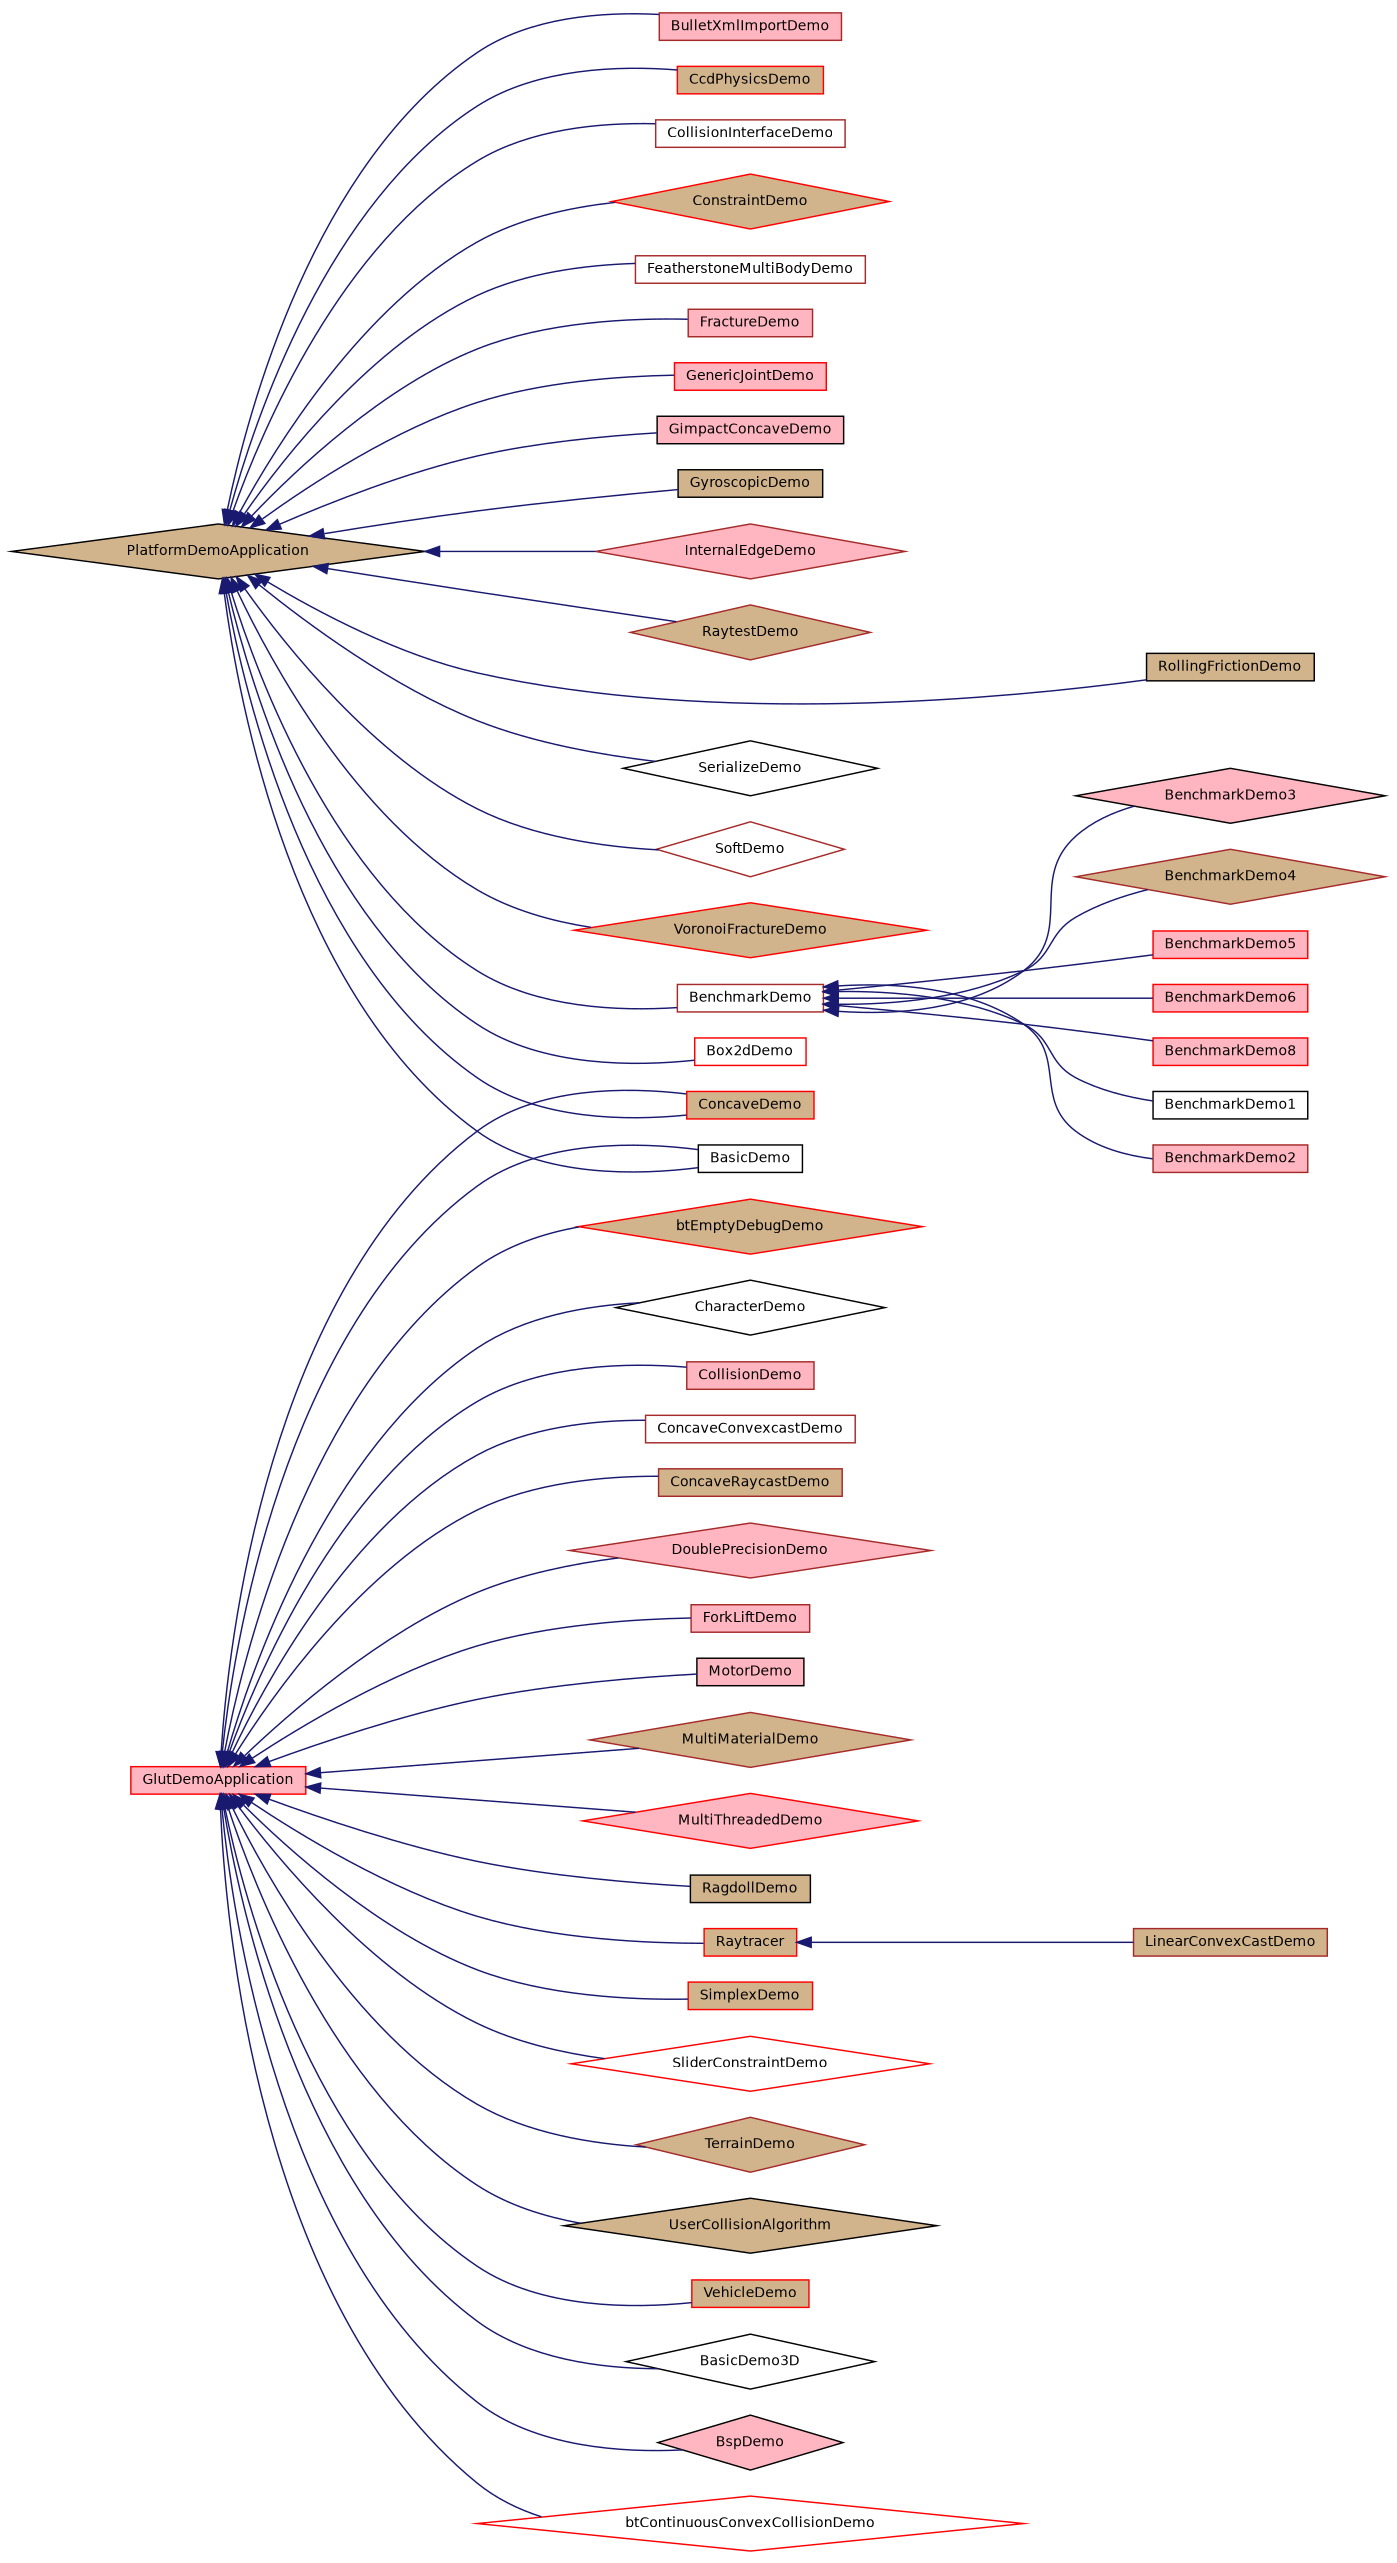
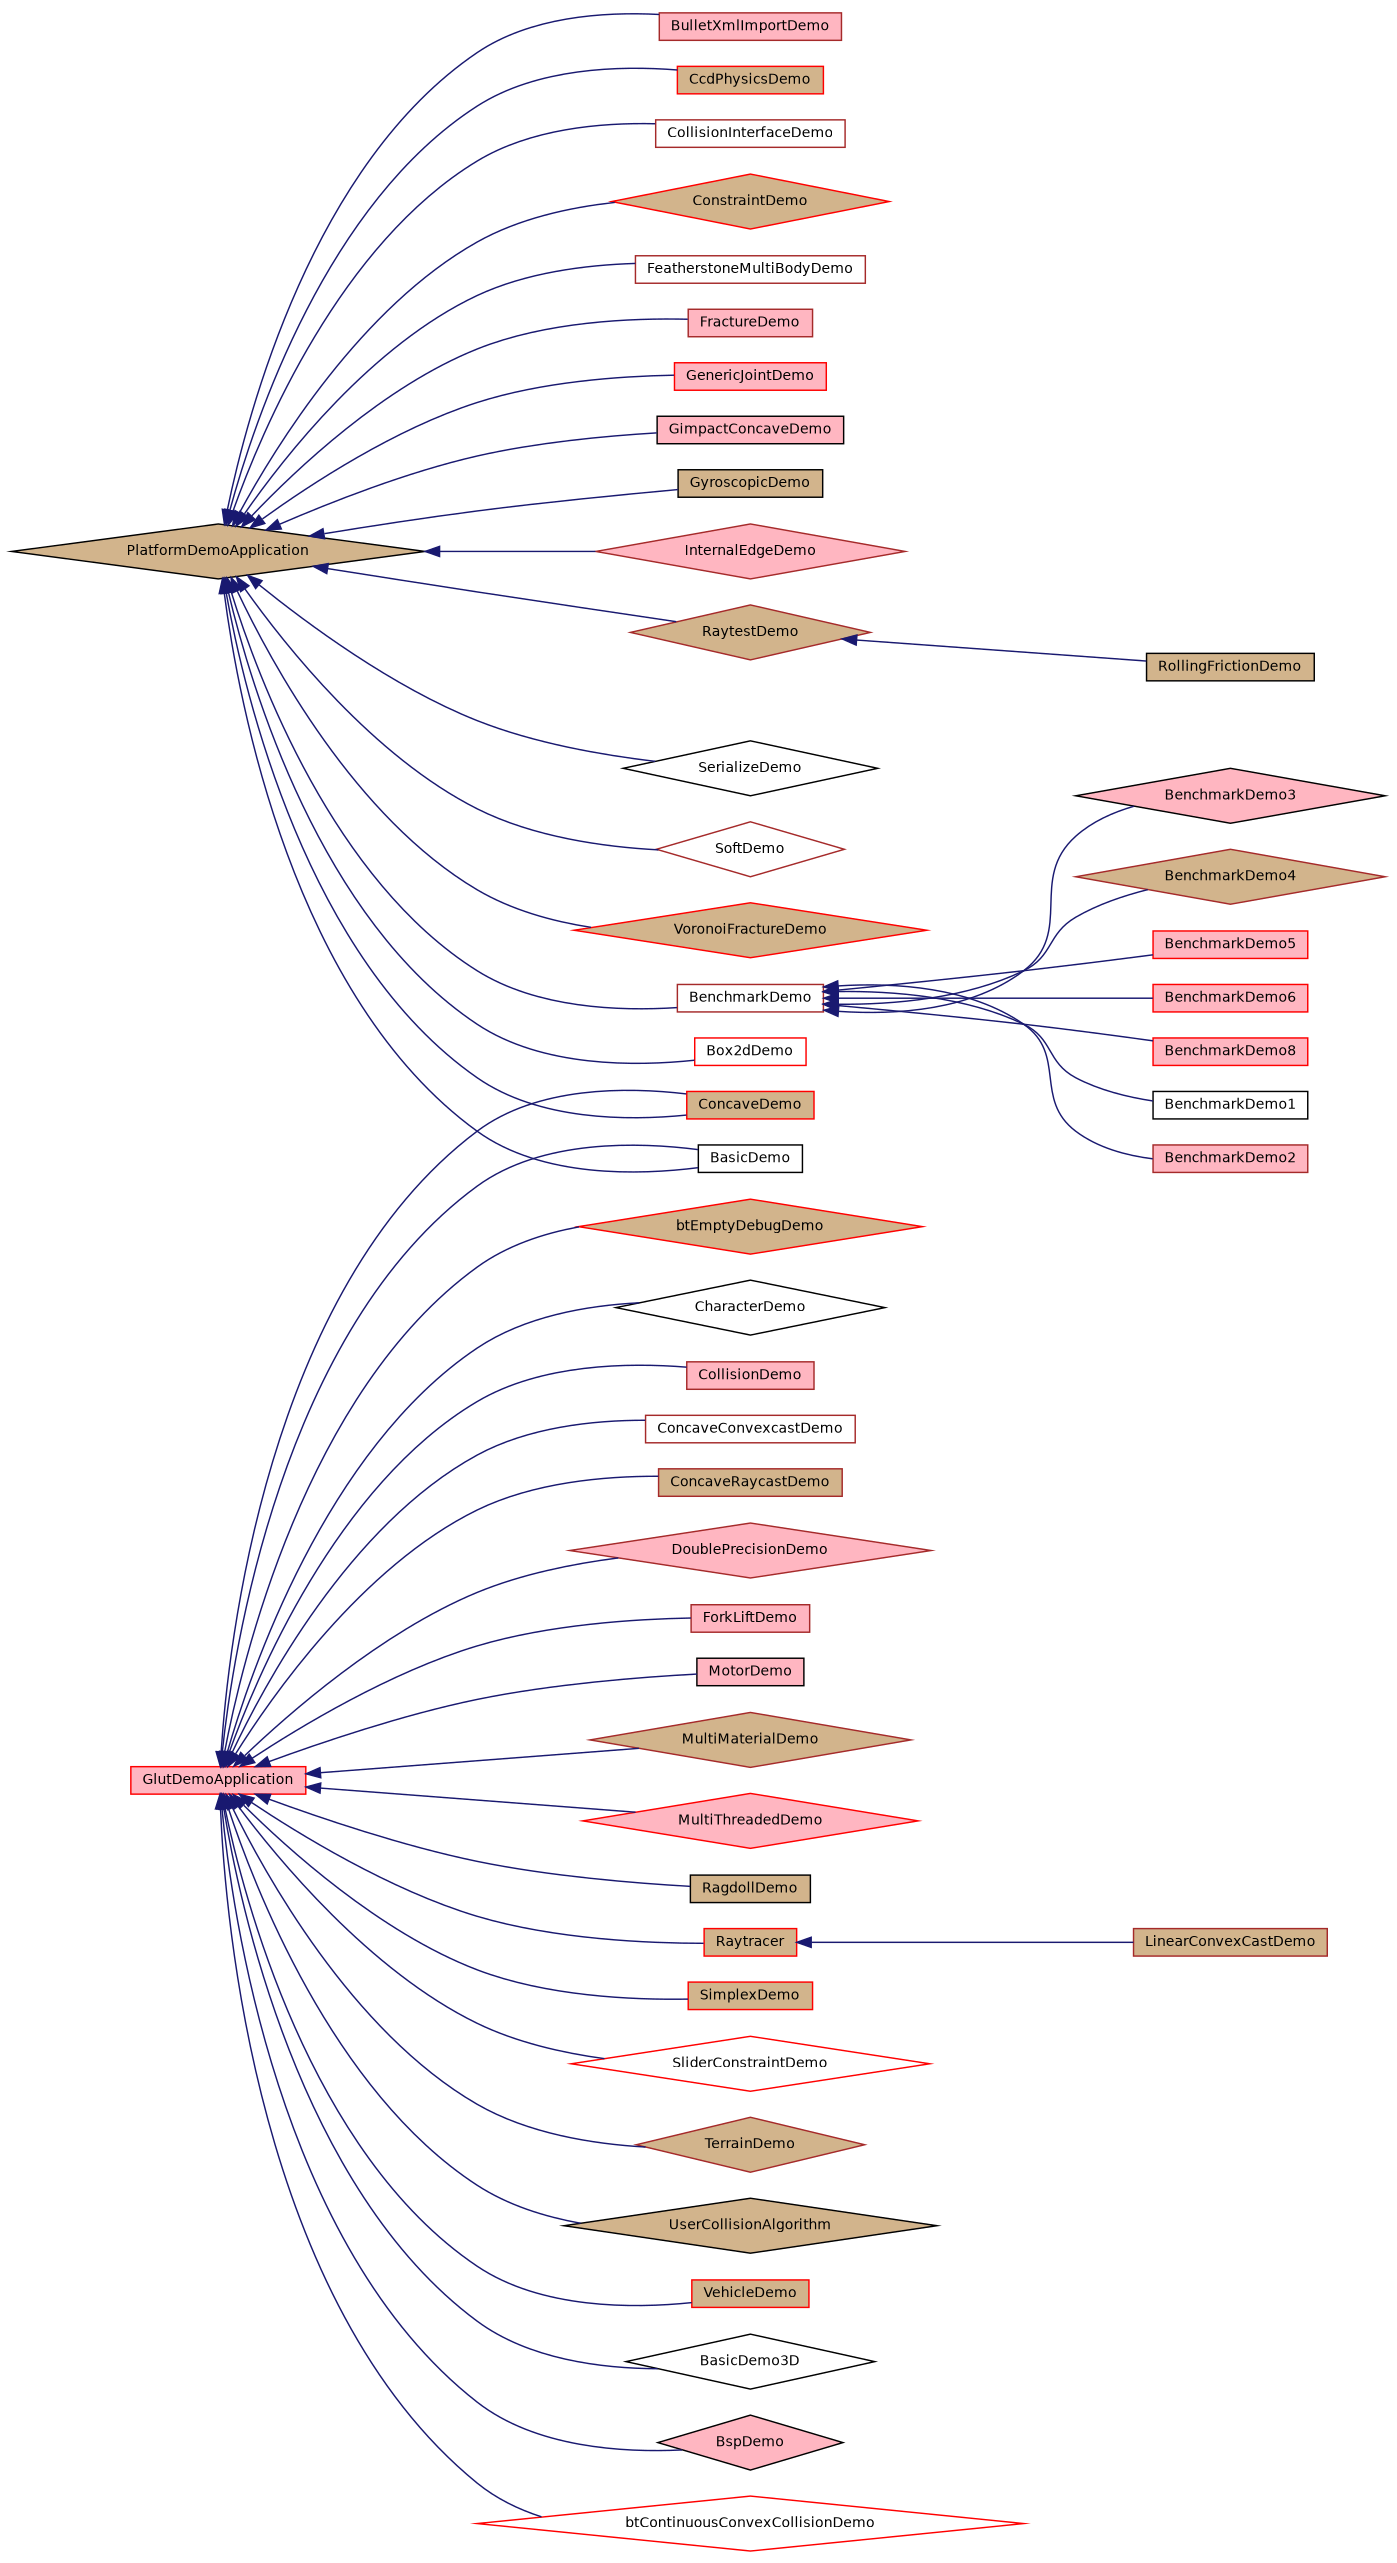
edge "RollingFrictionDemo" -> "PlatformDemoApplication": now "RollingFrictionDemo" -> "RaytestDemo"
